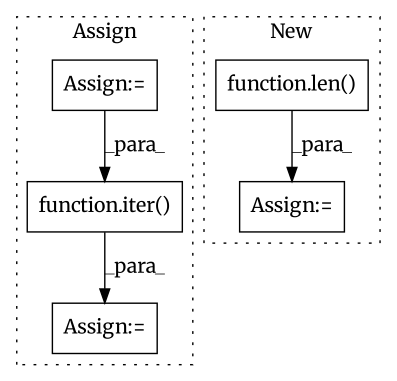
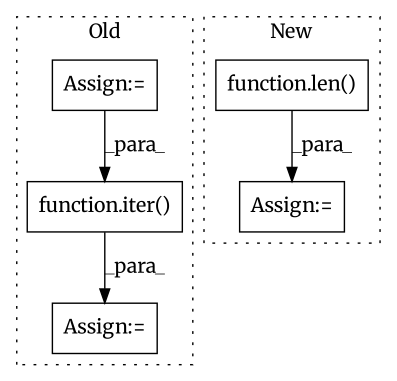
cluster "Assign": label "Assign" -> "Old"
